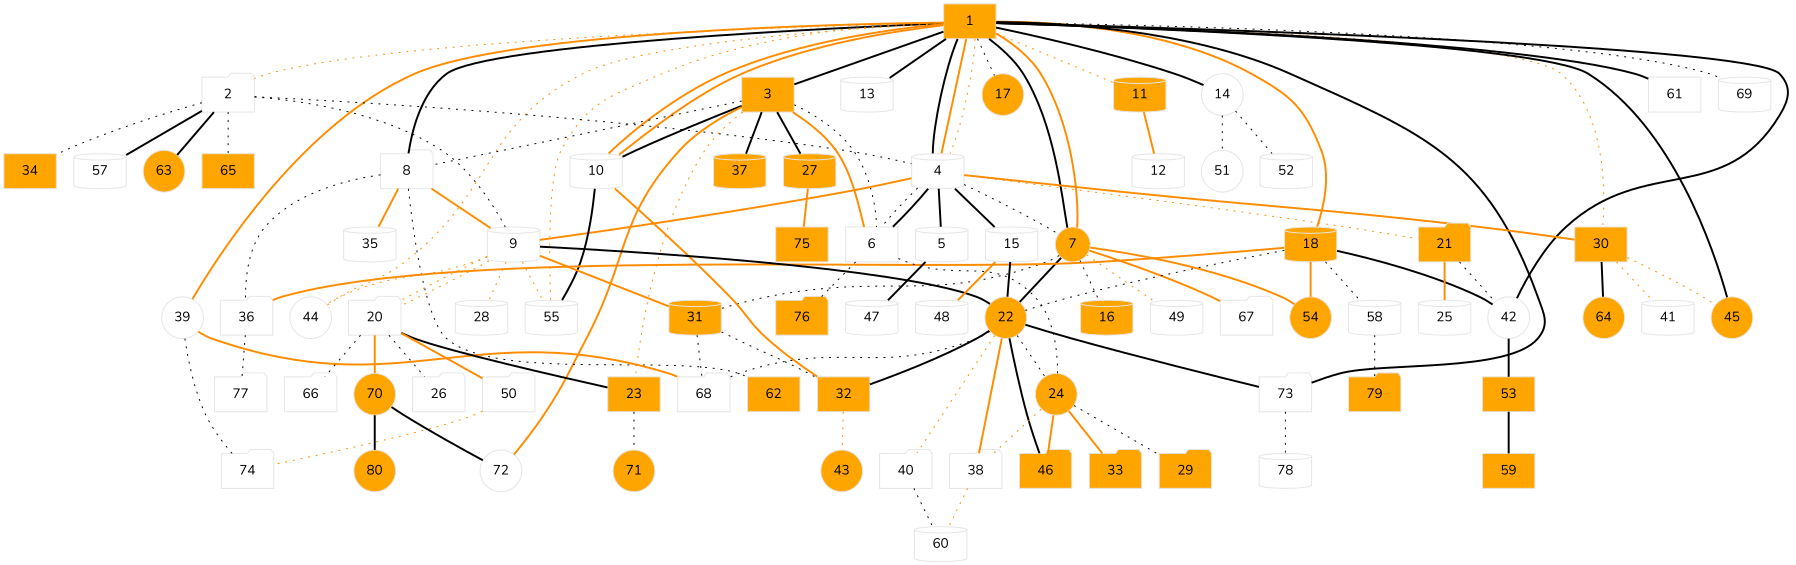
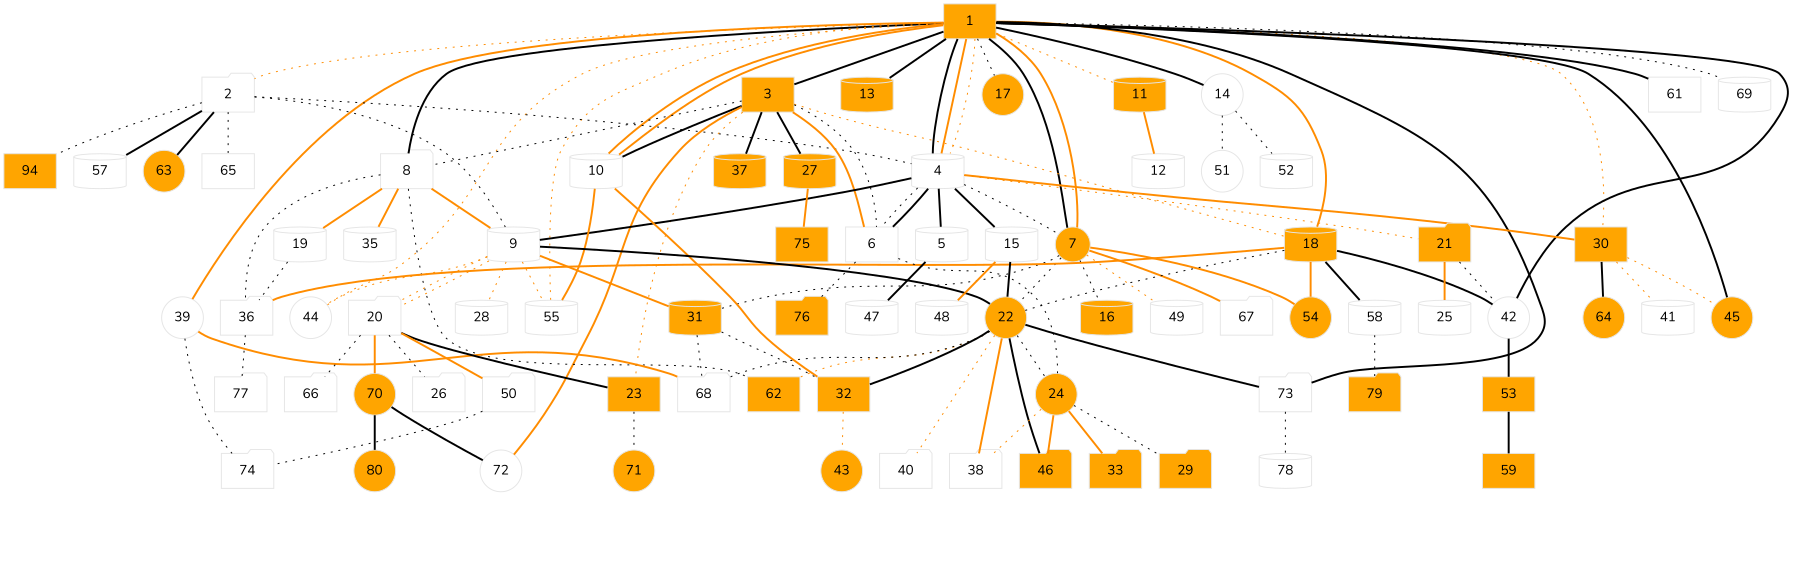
node "13": fillcolor white -> orange
edge "3" -- "18": added
node "34": label "34" -> "94"
node "65": fillcolor orange -> white
edge "4" -- "9": color darkorange -> black
edge "10" -- "55": color black -> darkorange
node "19": added
edge "7" -- "22": style bold -> dotted
edge "18" -- "58": style dotted -> bold
edge "22" -- "62": added
edge "50" -- "74": color darkorange -> black
node "60": removed
